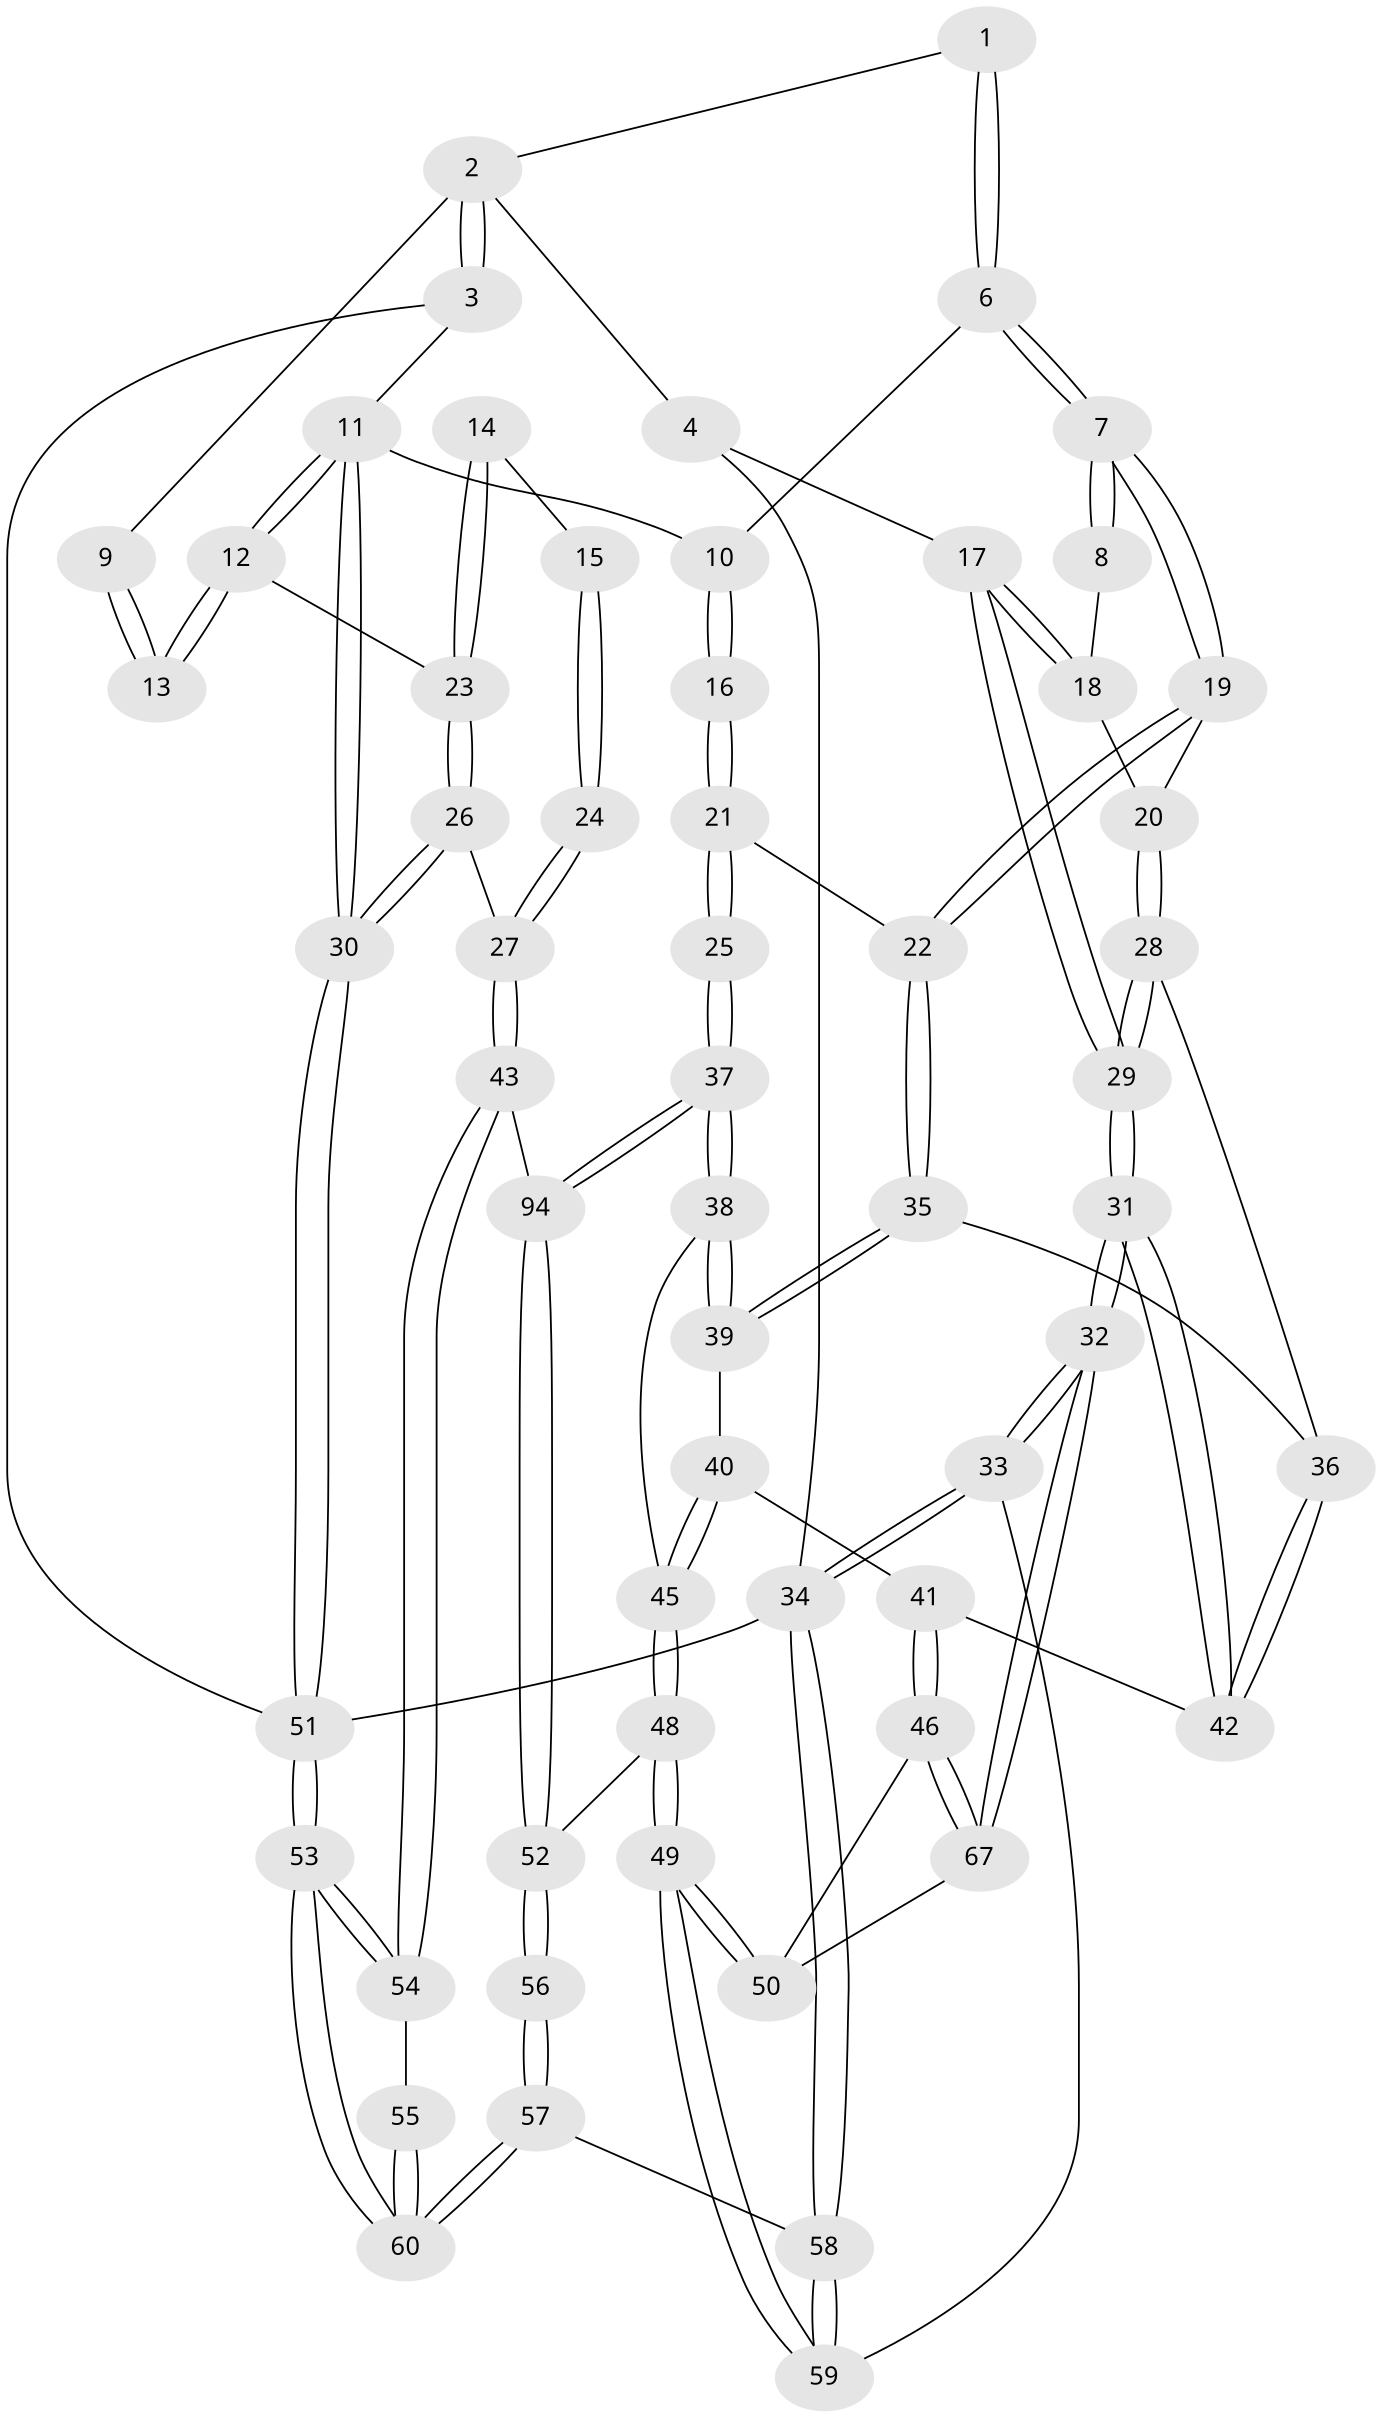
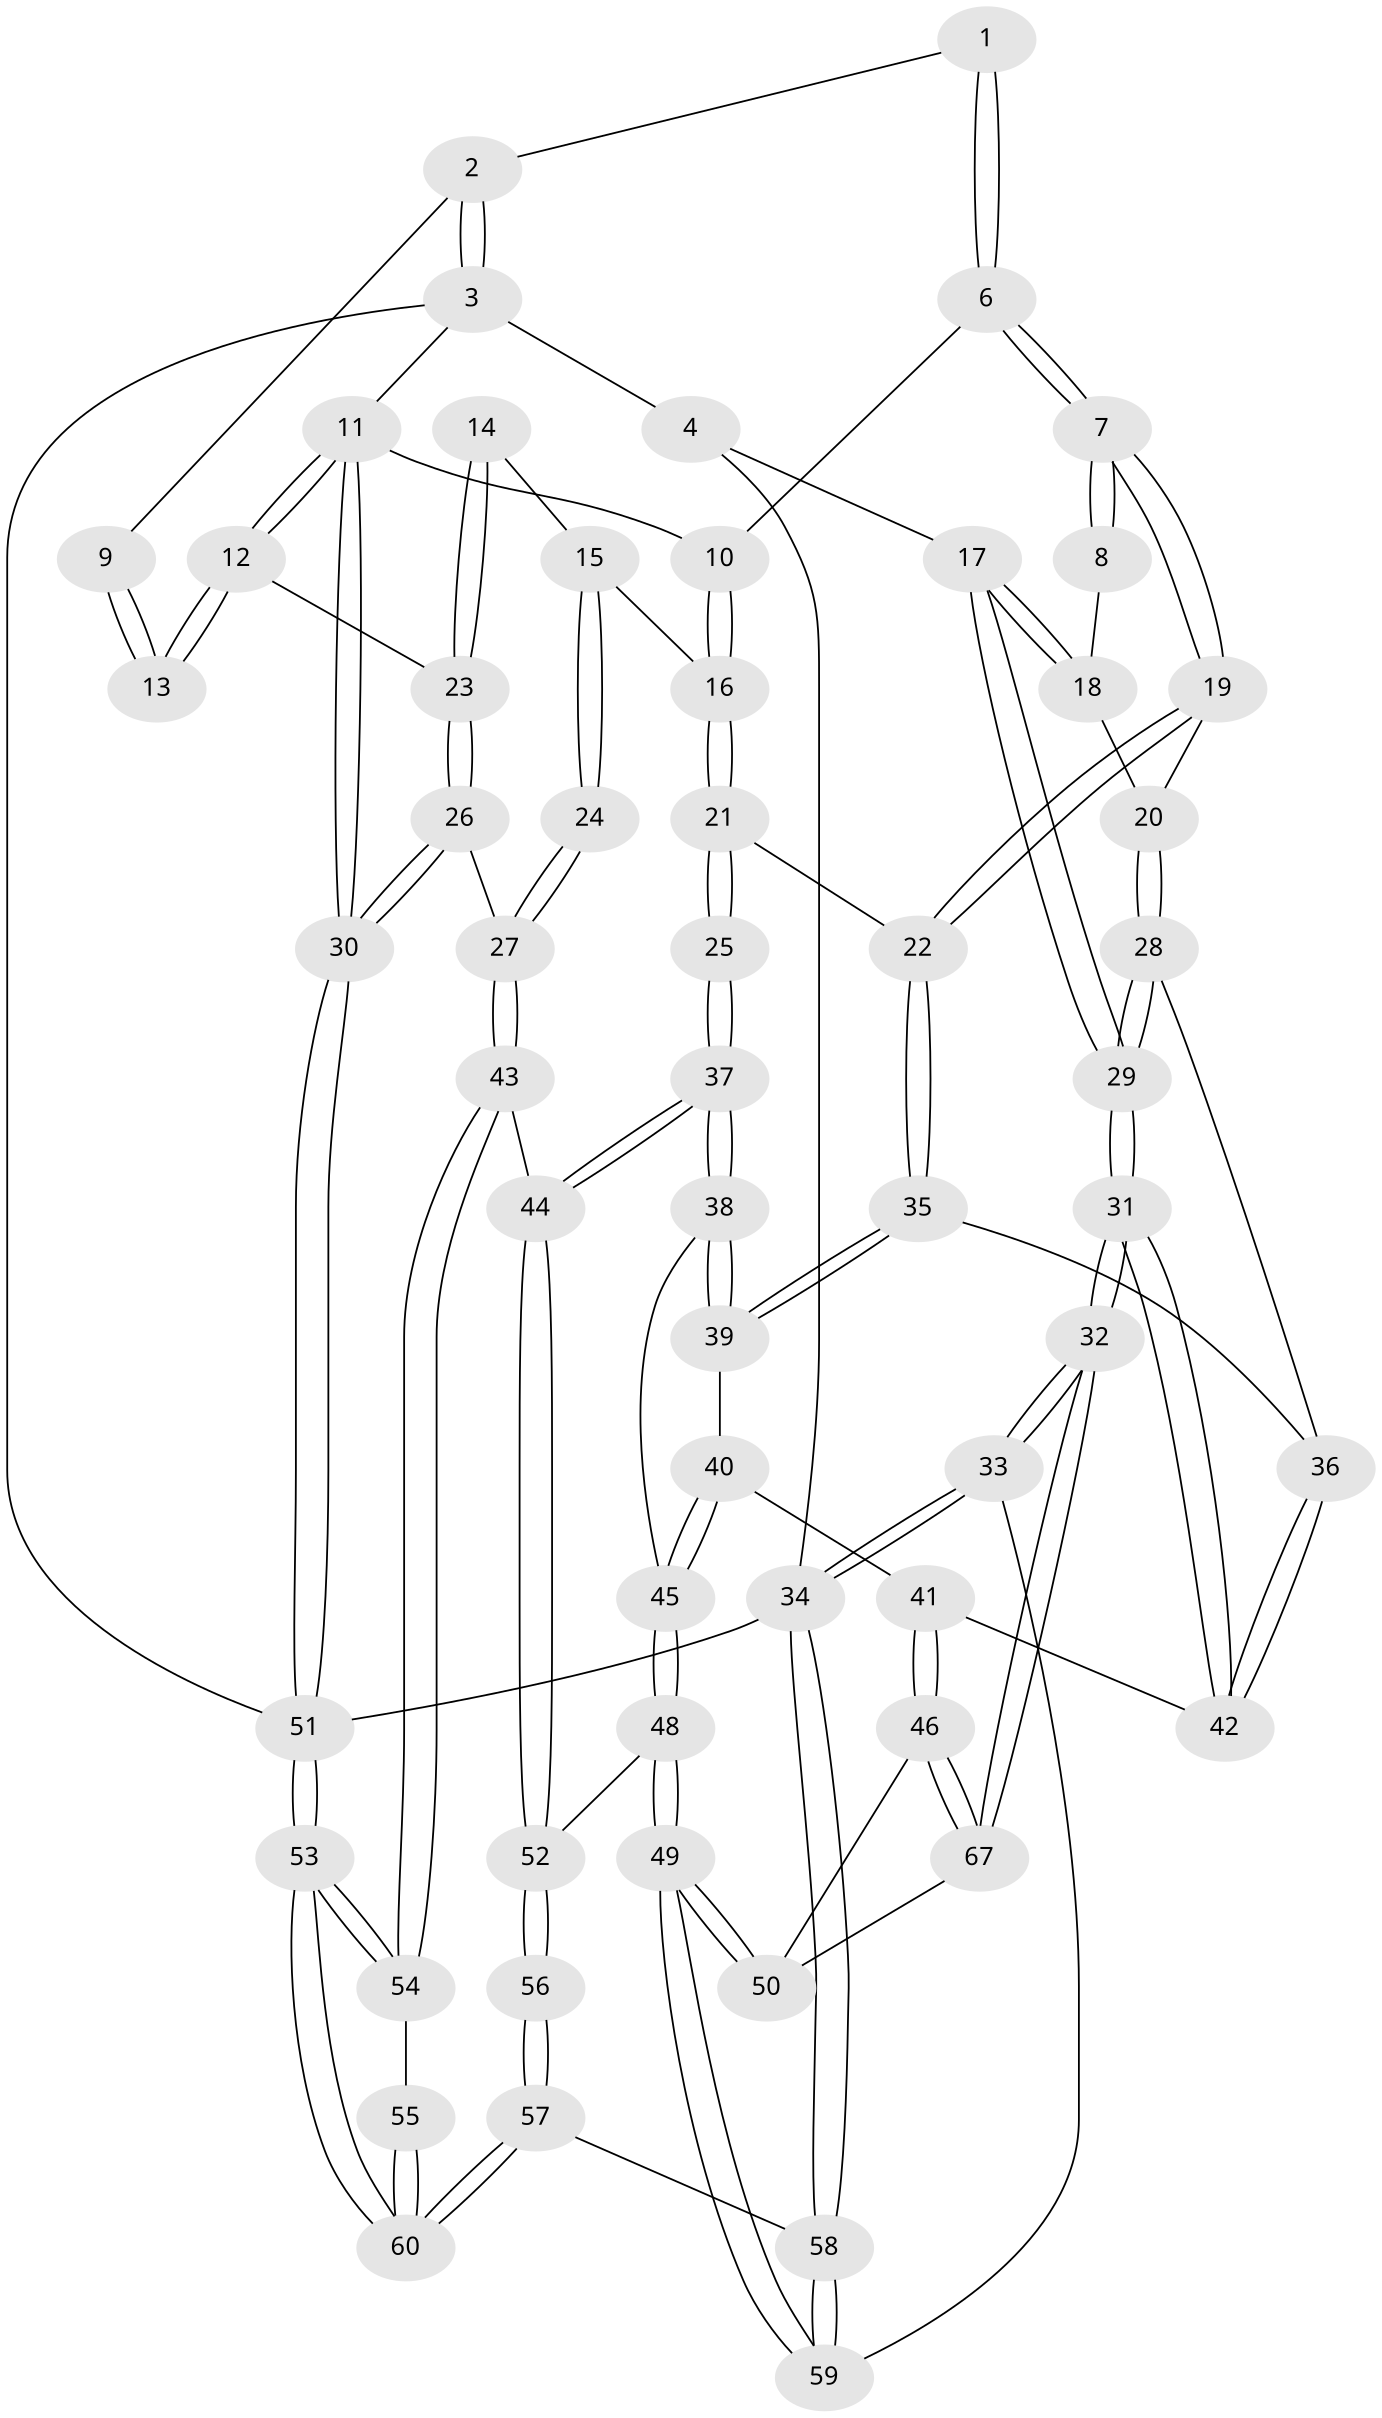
edge "2" -- "4": now "3" -- "4"
edge "15" -- "16": added
node "94": label "94" -> "44"
